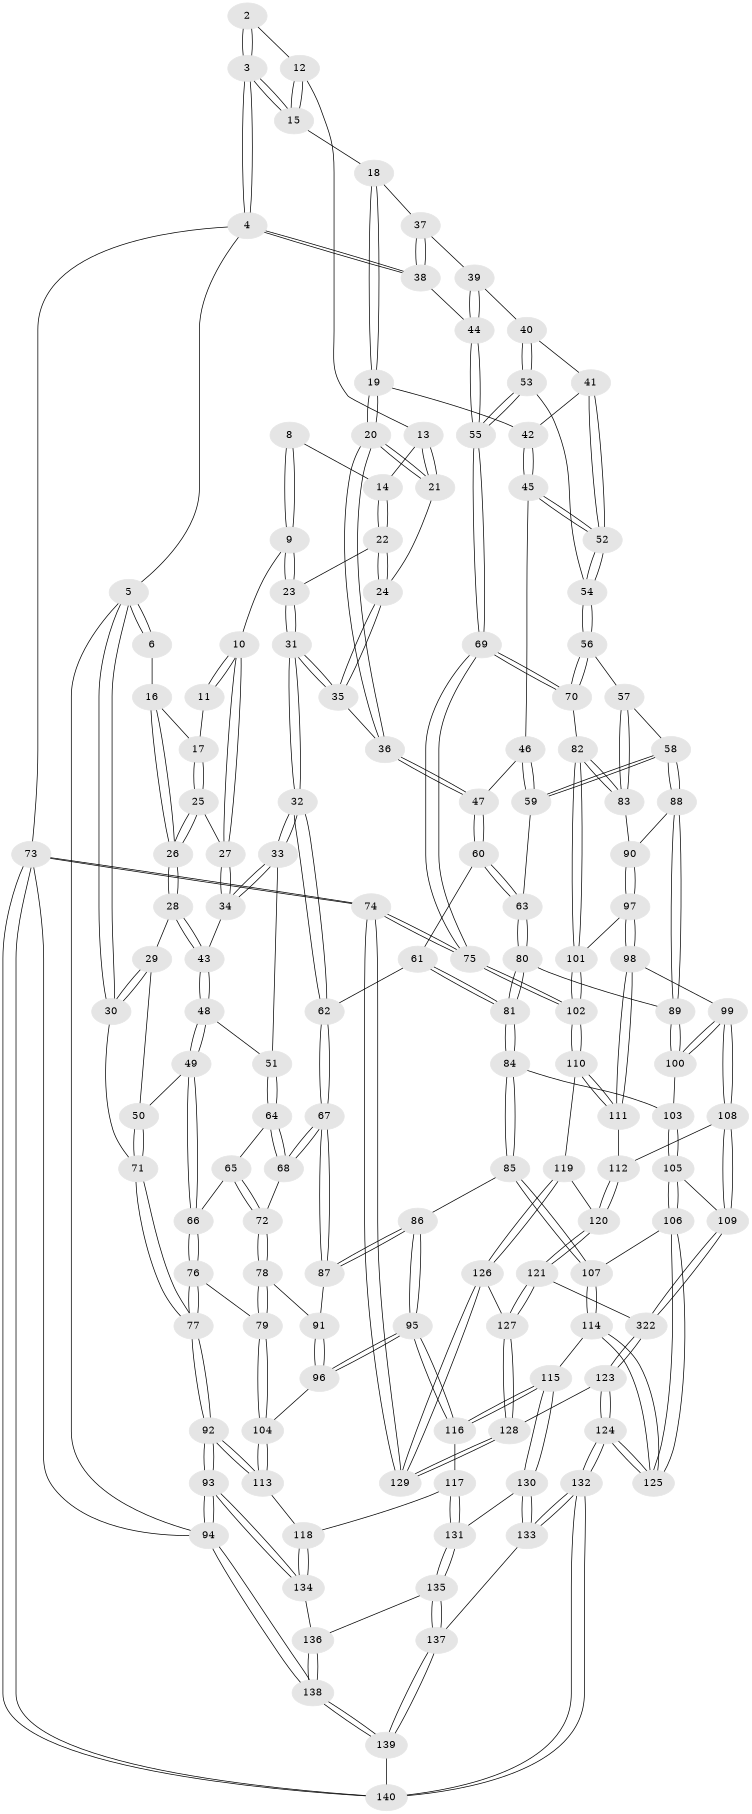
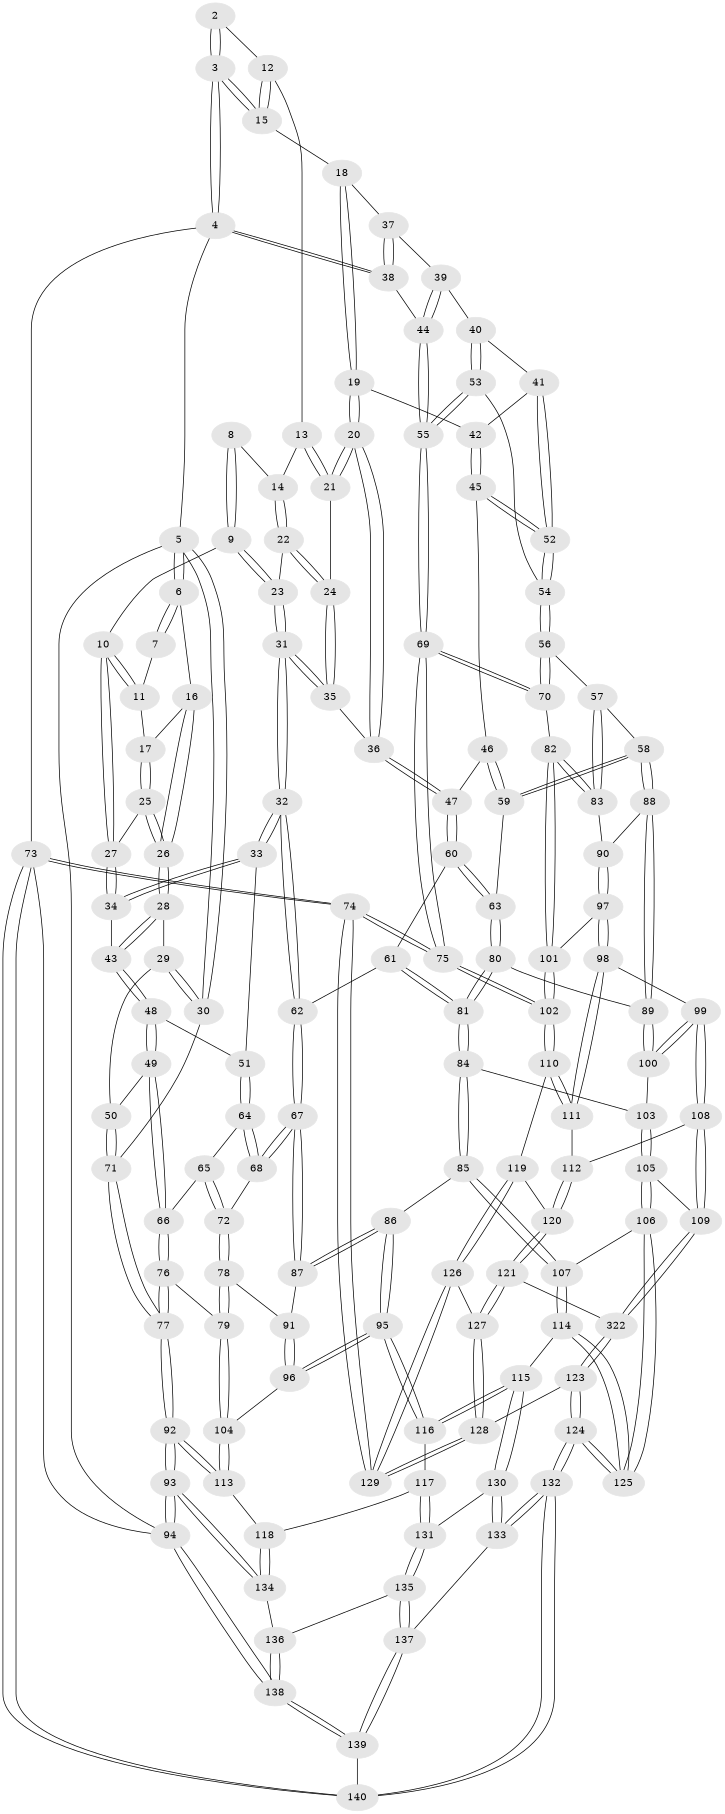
node "7": added
